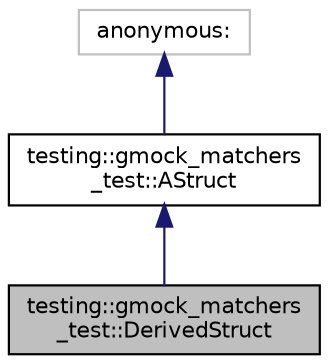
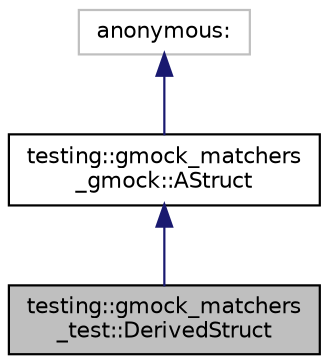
node "testing::gmock_matchers _test::AStruct": label "testing::gmock_matchers _test::AStruct" -> "testing::gmock_matchers _gmock::AStruct"
